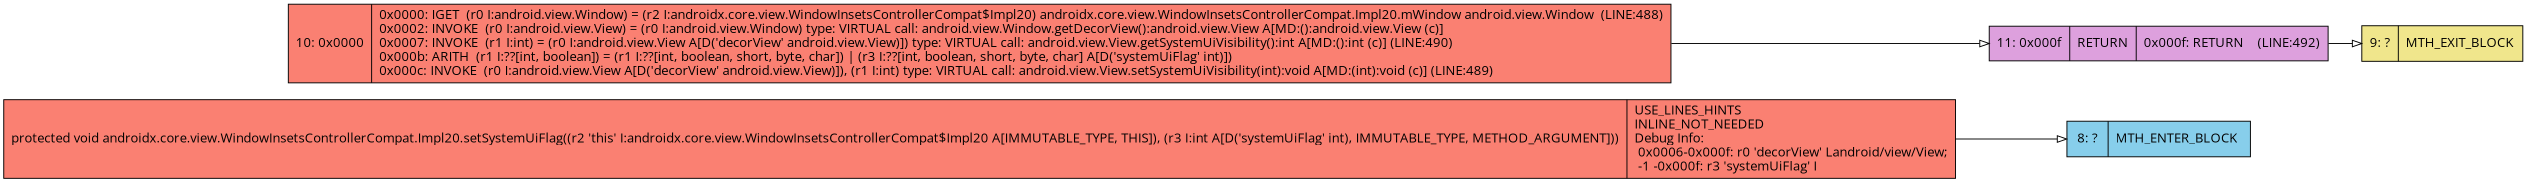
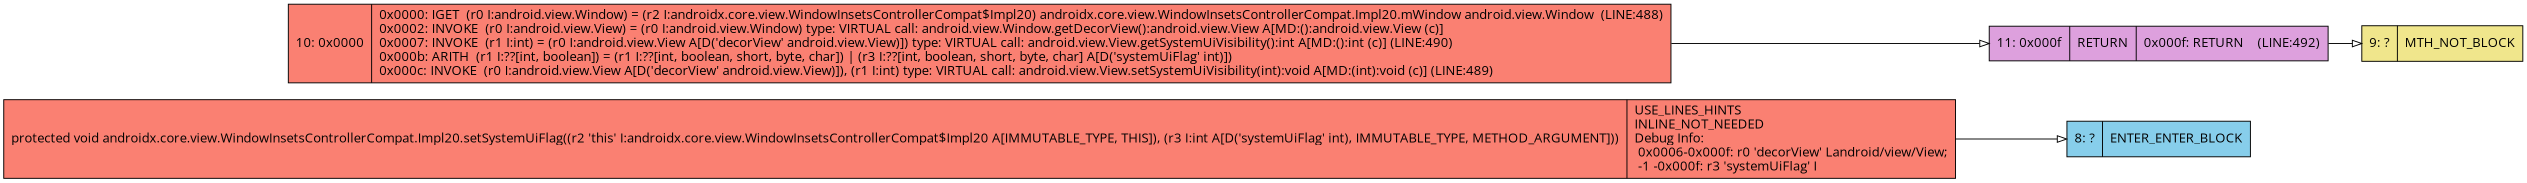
node "9: ?": text "MTH_EXIT_BLOCK" -> "MTH_NOT_BLOCK"
node "8: ?": text "MTH_ENTER_BLOCK" -> "ENTER_ENTER_BLOCK"
